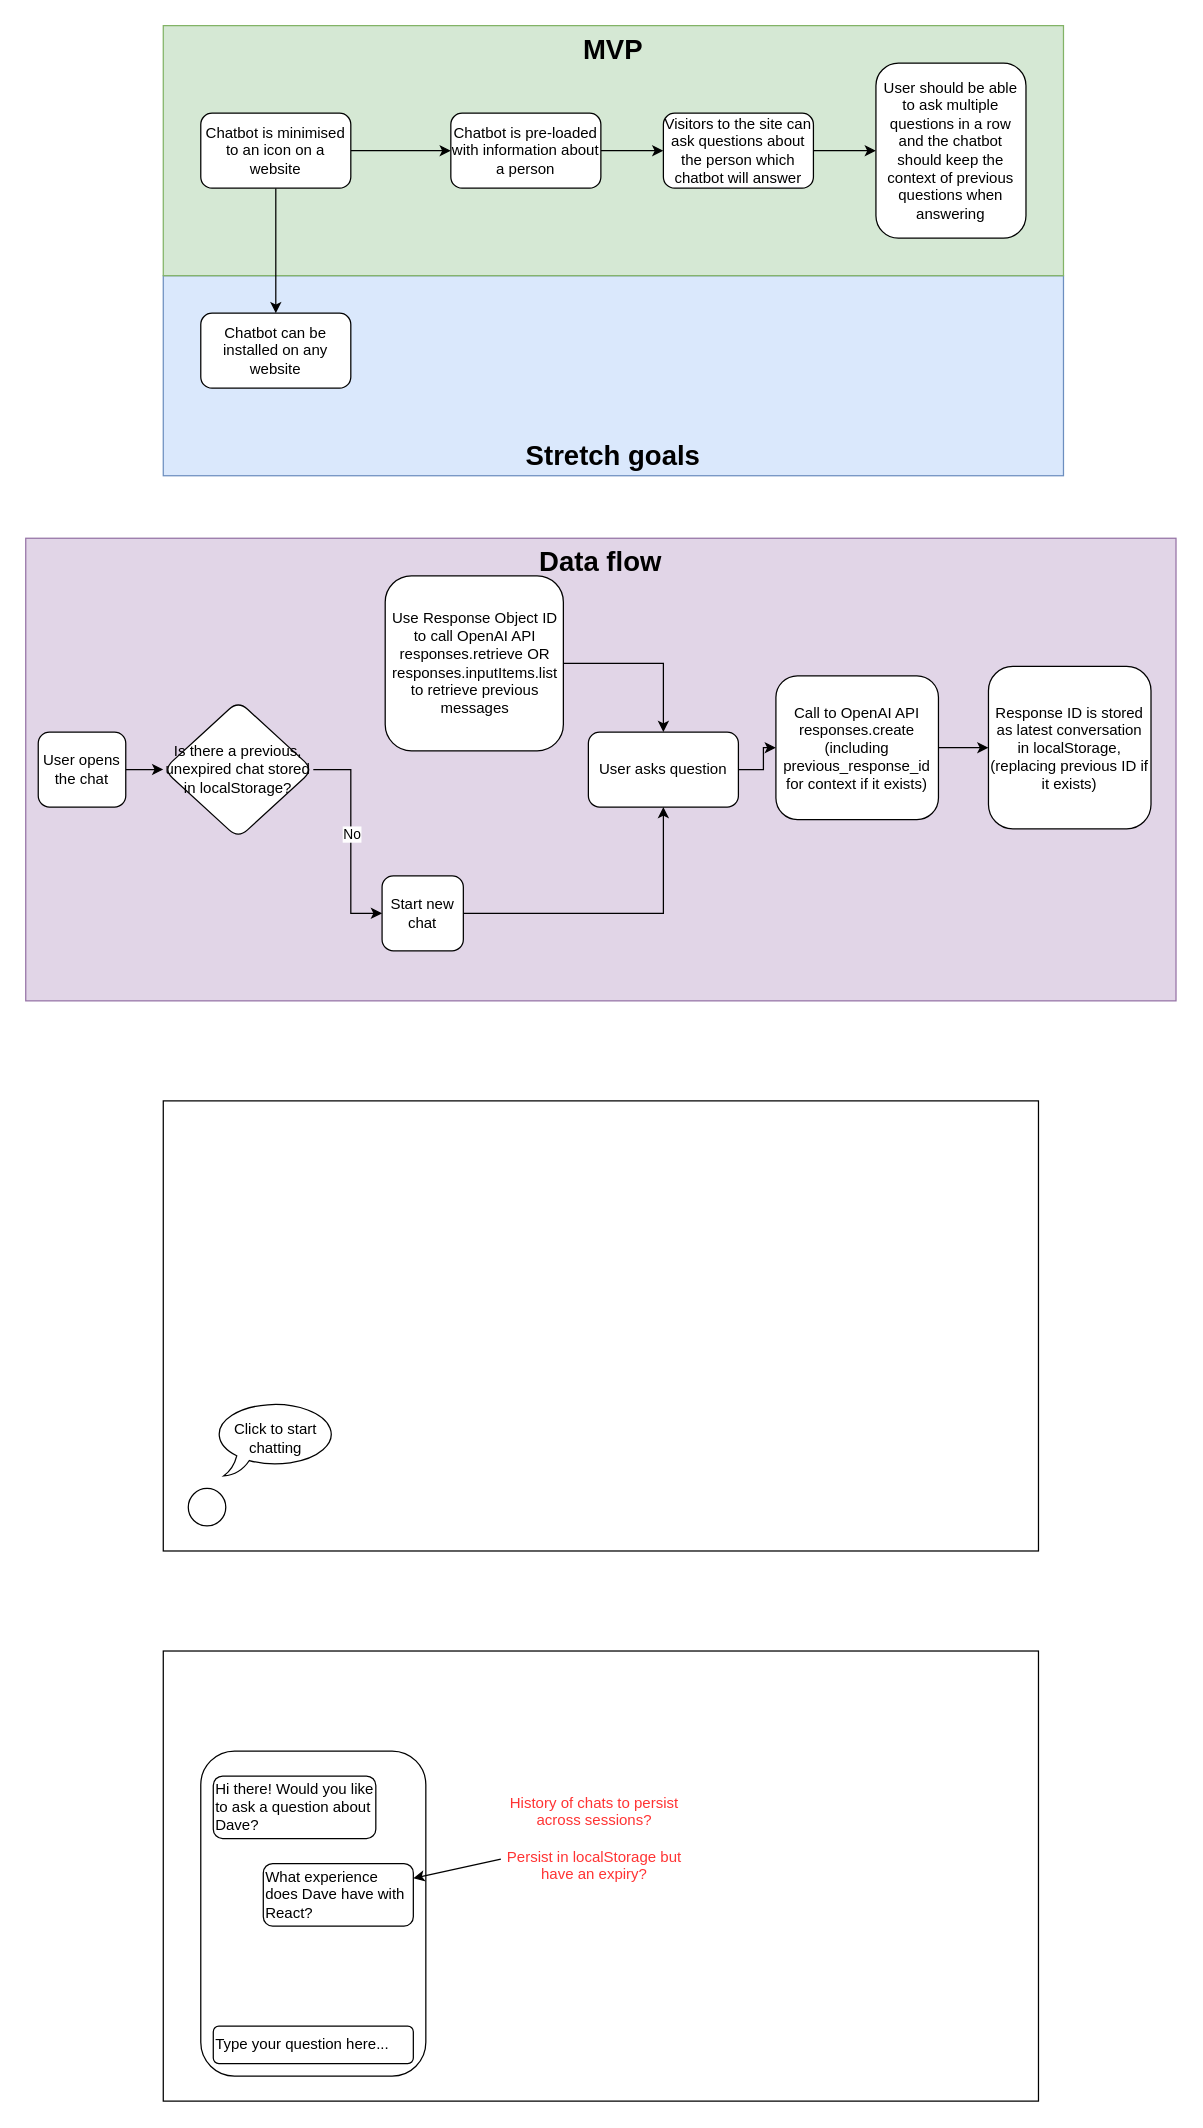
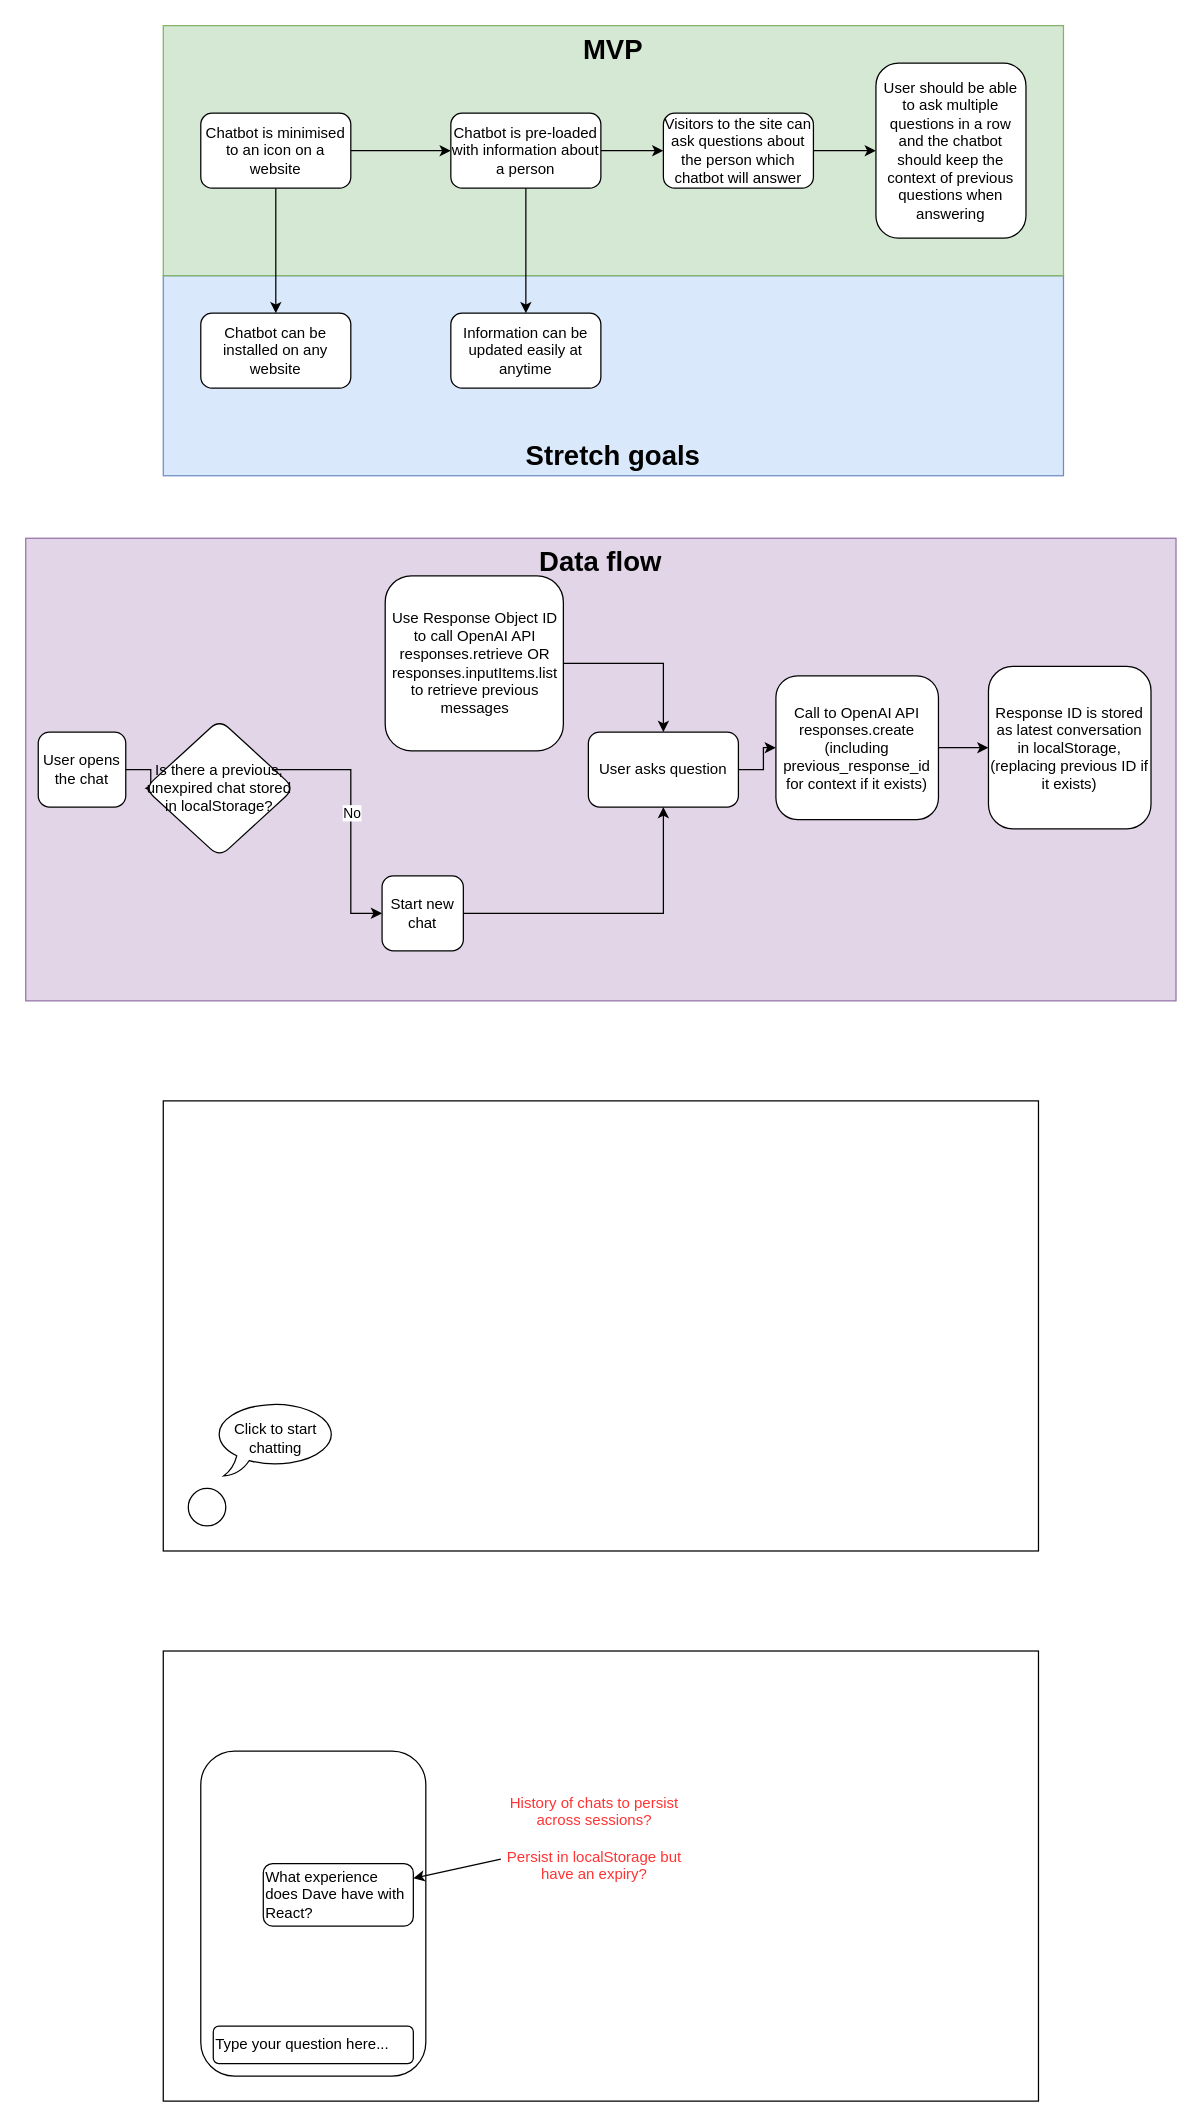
edge "Chatbot is pre-loaded with information about a person" -> "Information can be updated easily at anytime": added
node "Information can be updated easily at anytime": added
node "Is there a previous, unexpired chat stored in localStorage?": moved (238, 769) -> (219, 788)
node "Hi there! Would you like to ask a question about Dave?": removed
